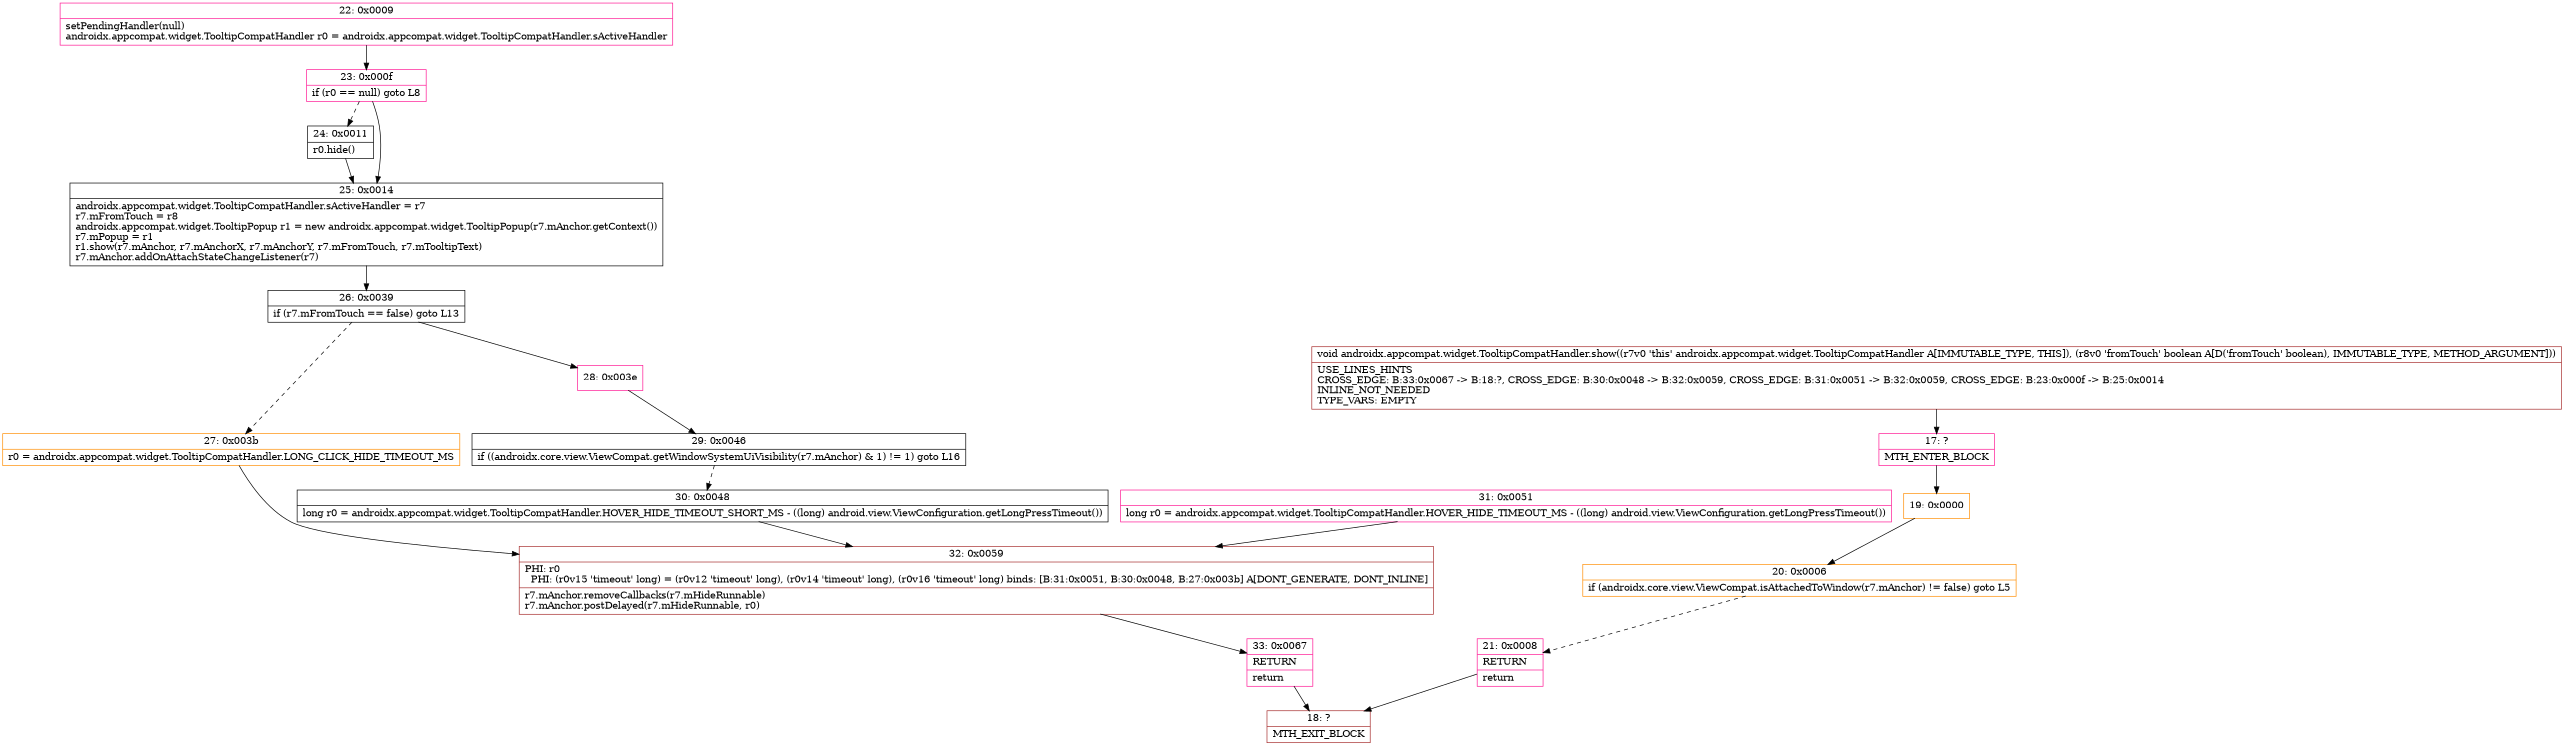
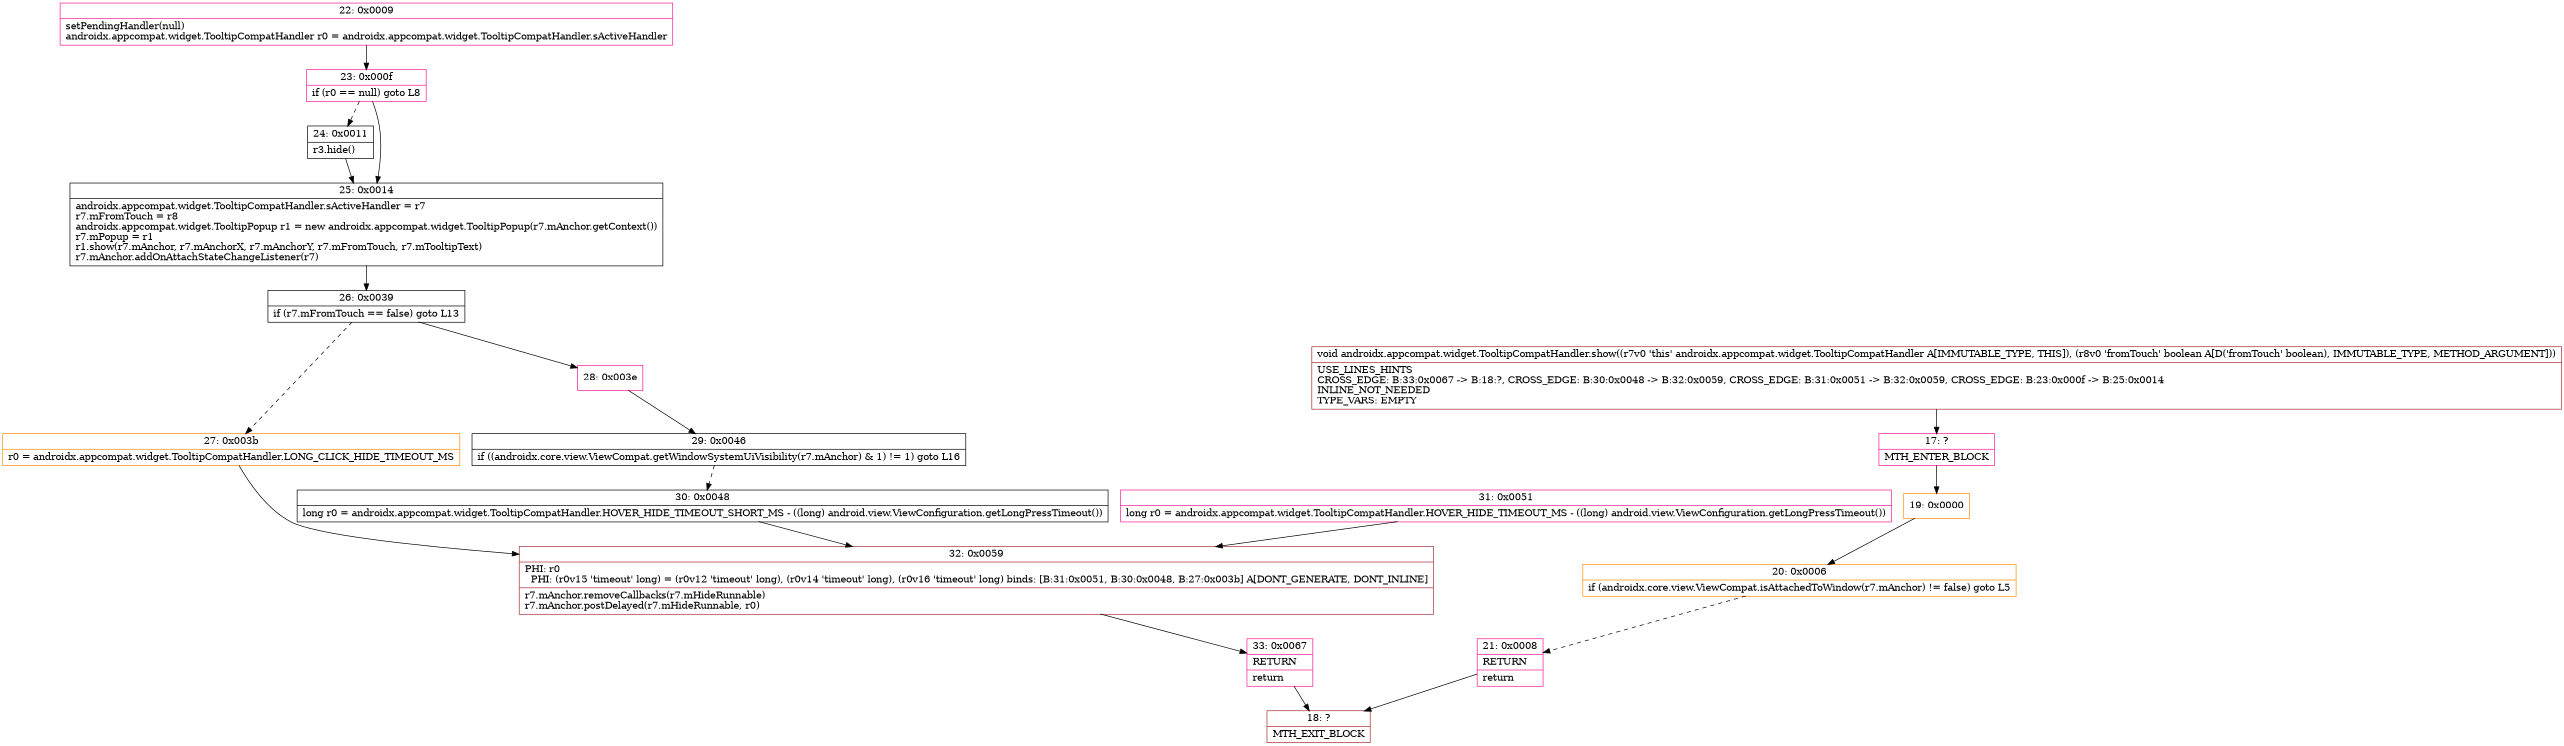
node "24: 0x0011": text "r0.hide()" -> "r3.hide()"
